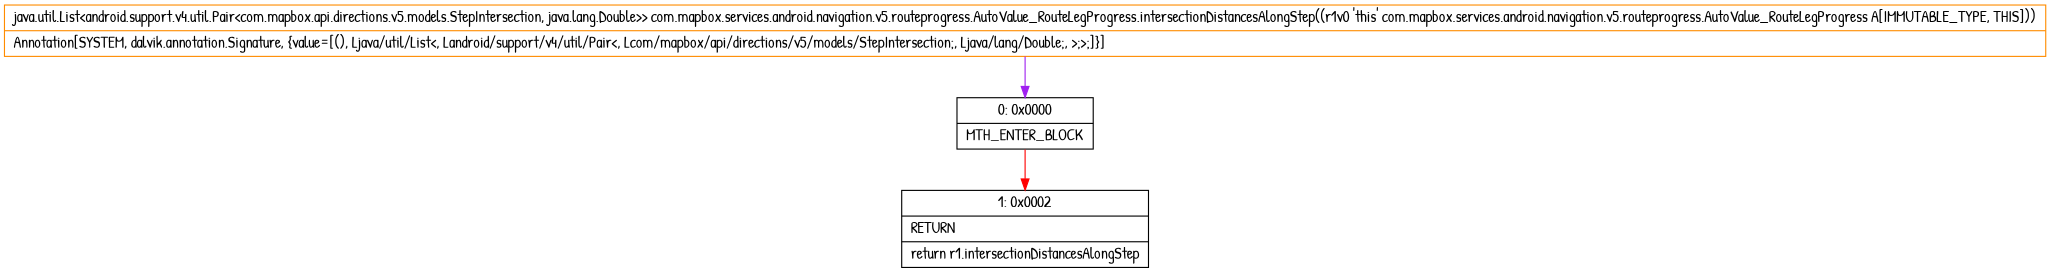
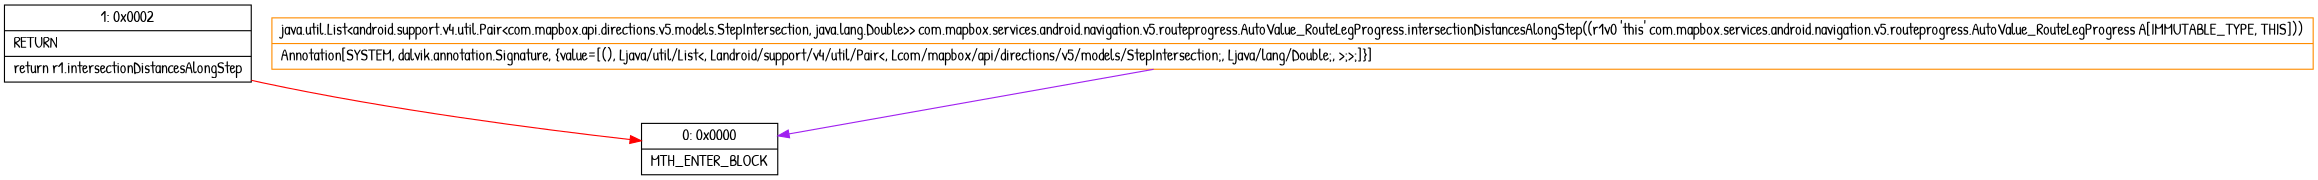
edge "0: 0x0000" -> "1: 0x0002": reversed
